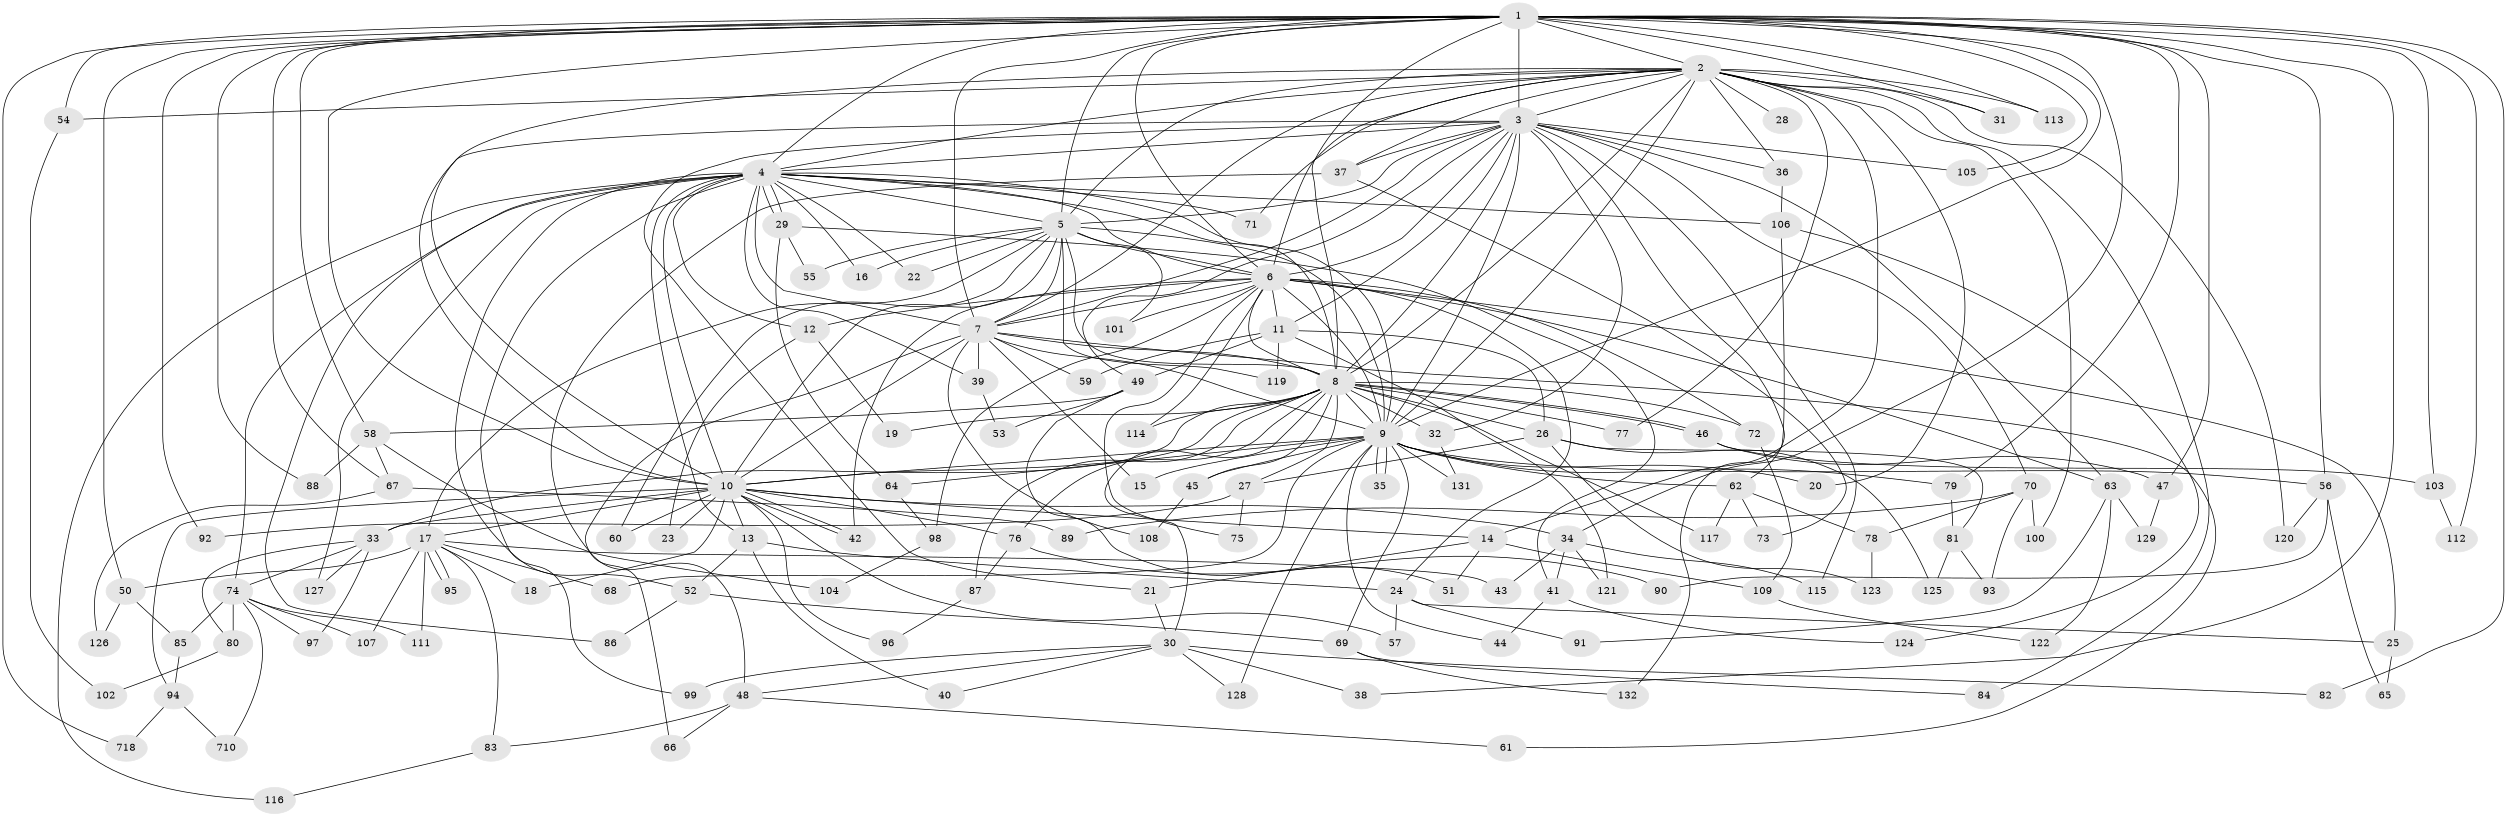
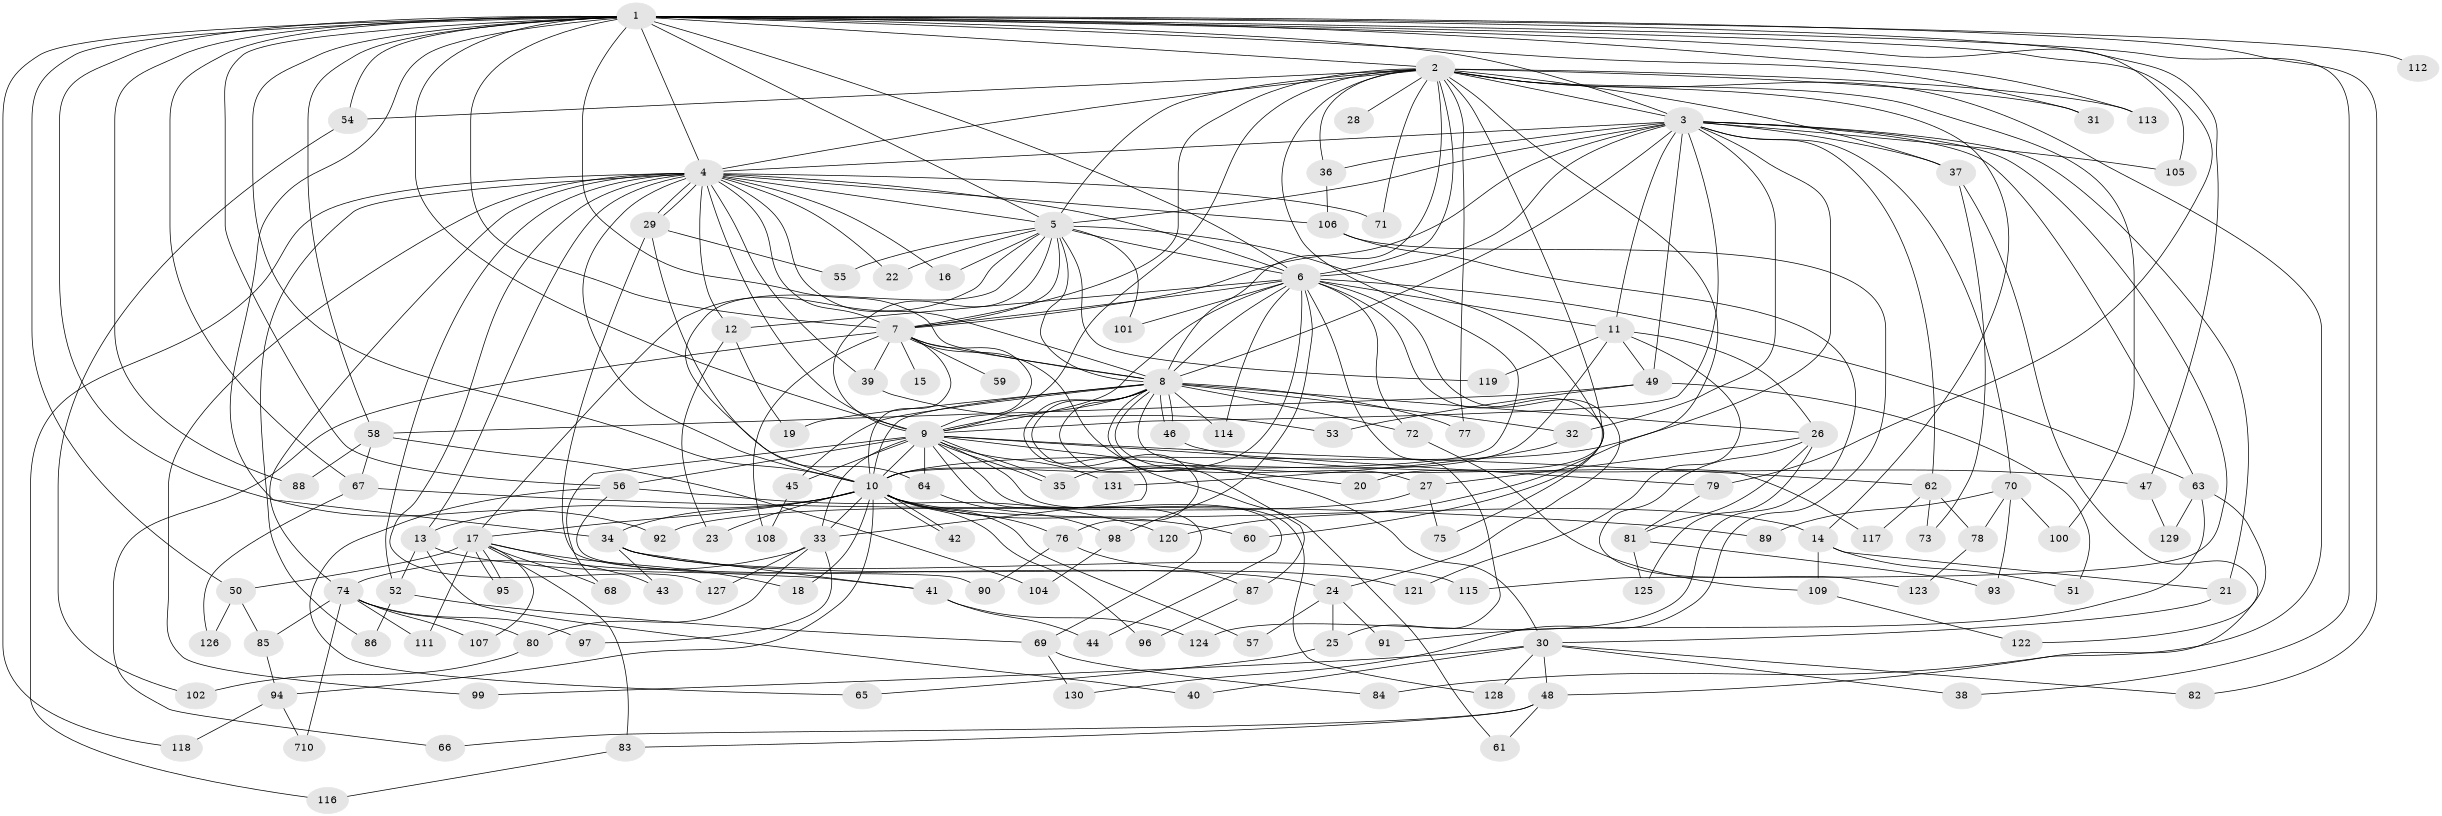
edge "6" -- "42": now "6" -- "10"
edge "11" -- "59": now "11" -- "35"
edge "9" -- "15": now "9" -- "33"
node "103": removed
node "132": label "132" -> "130"
node "718": label "718" -> "118"
